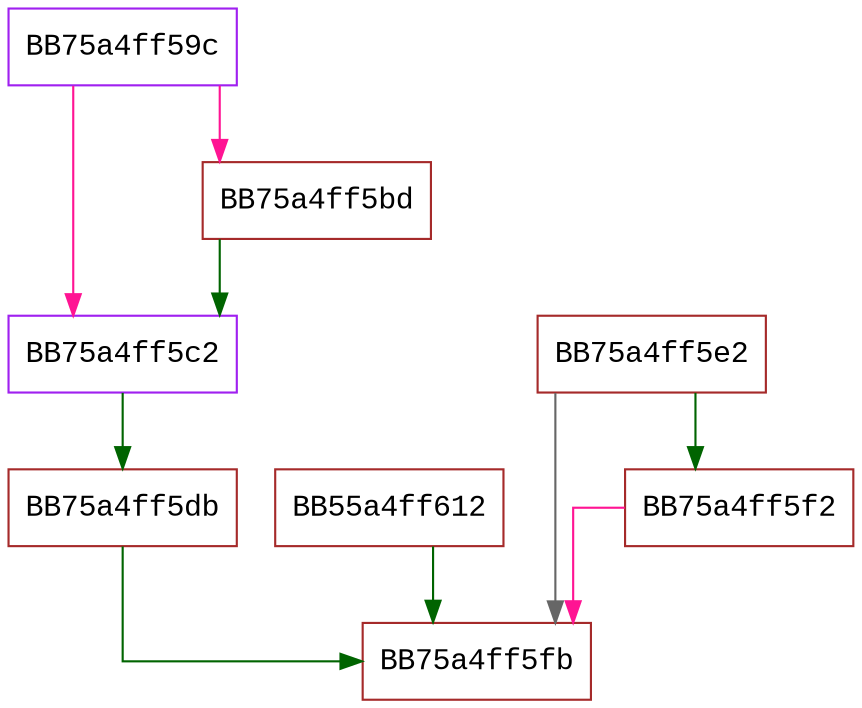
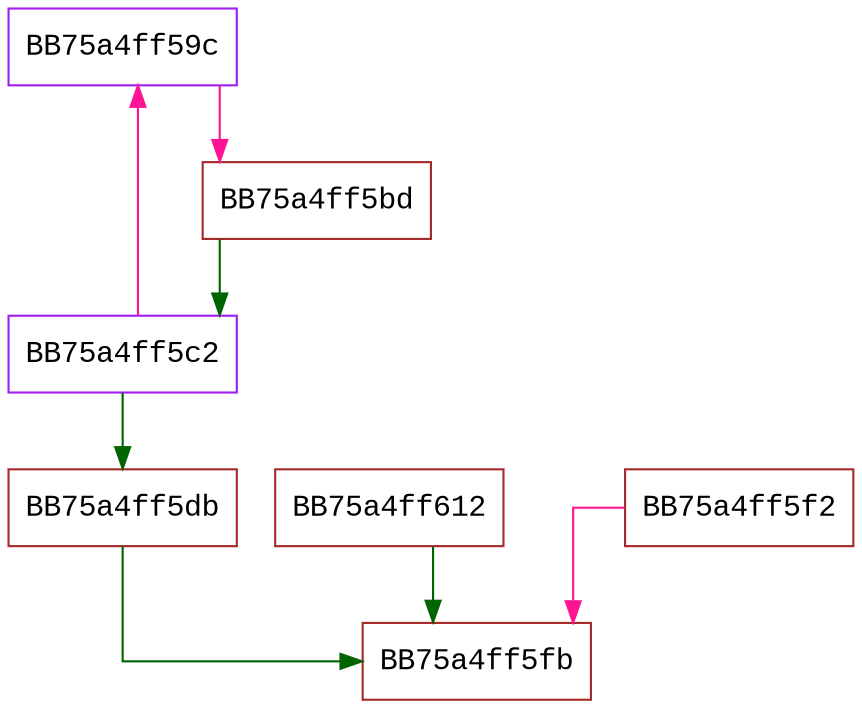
edge "BB75a4ff59c" -> "BB75a4ff5c2": reversed
node "BB75a4ff5e2": removed
node "BB55a4ff612": label "BB55a4ff612" -> "BB75a4ff612"
